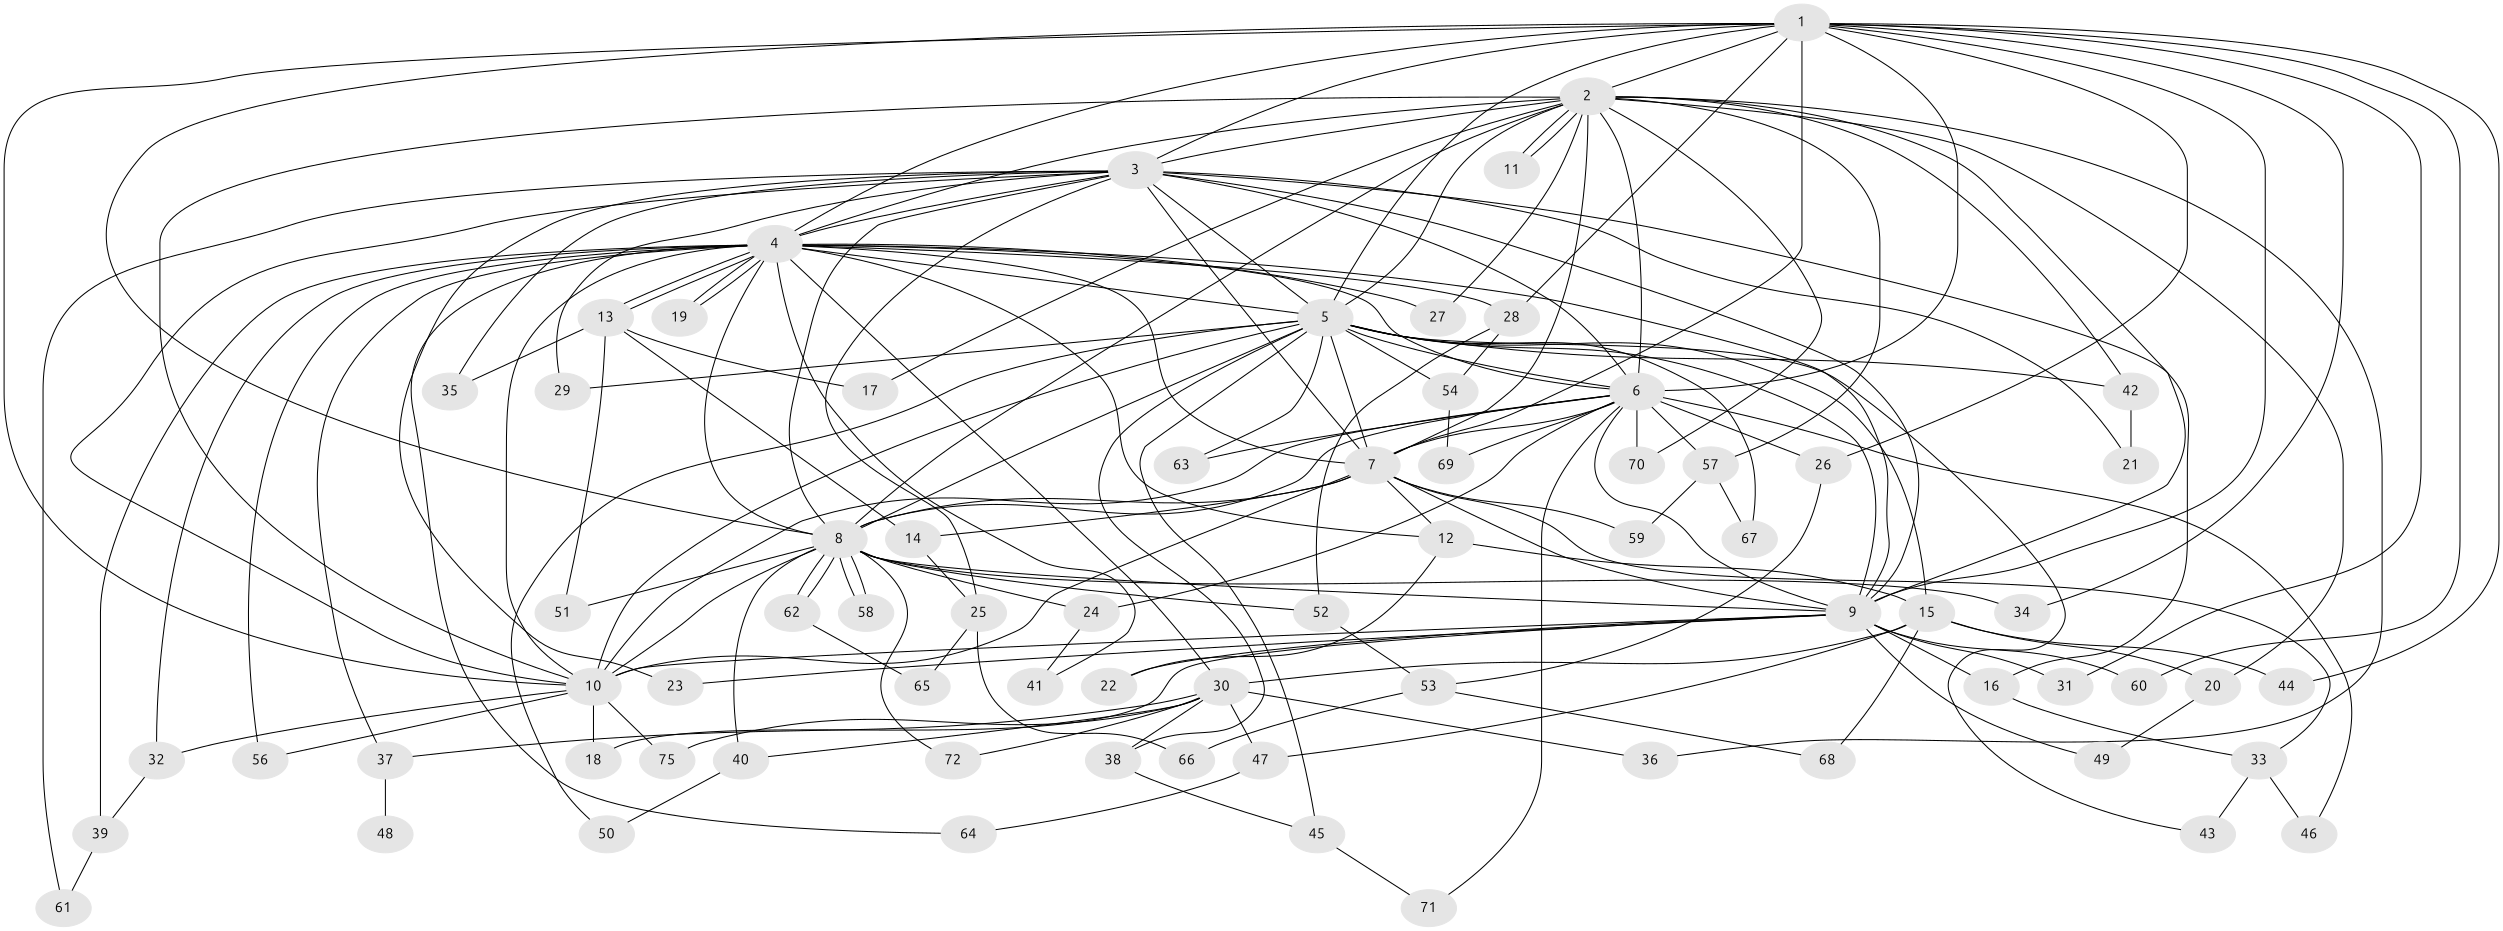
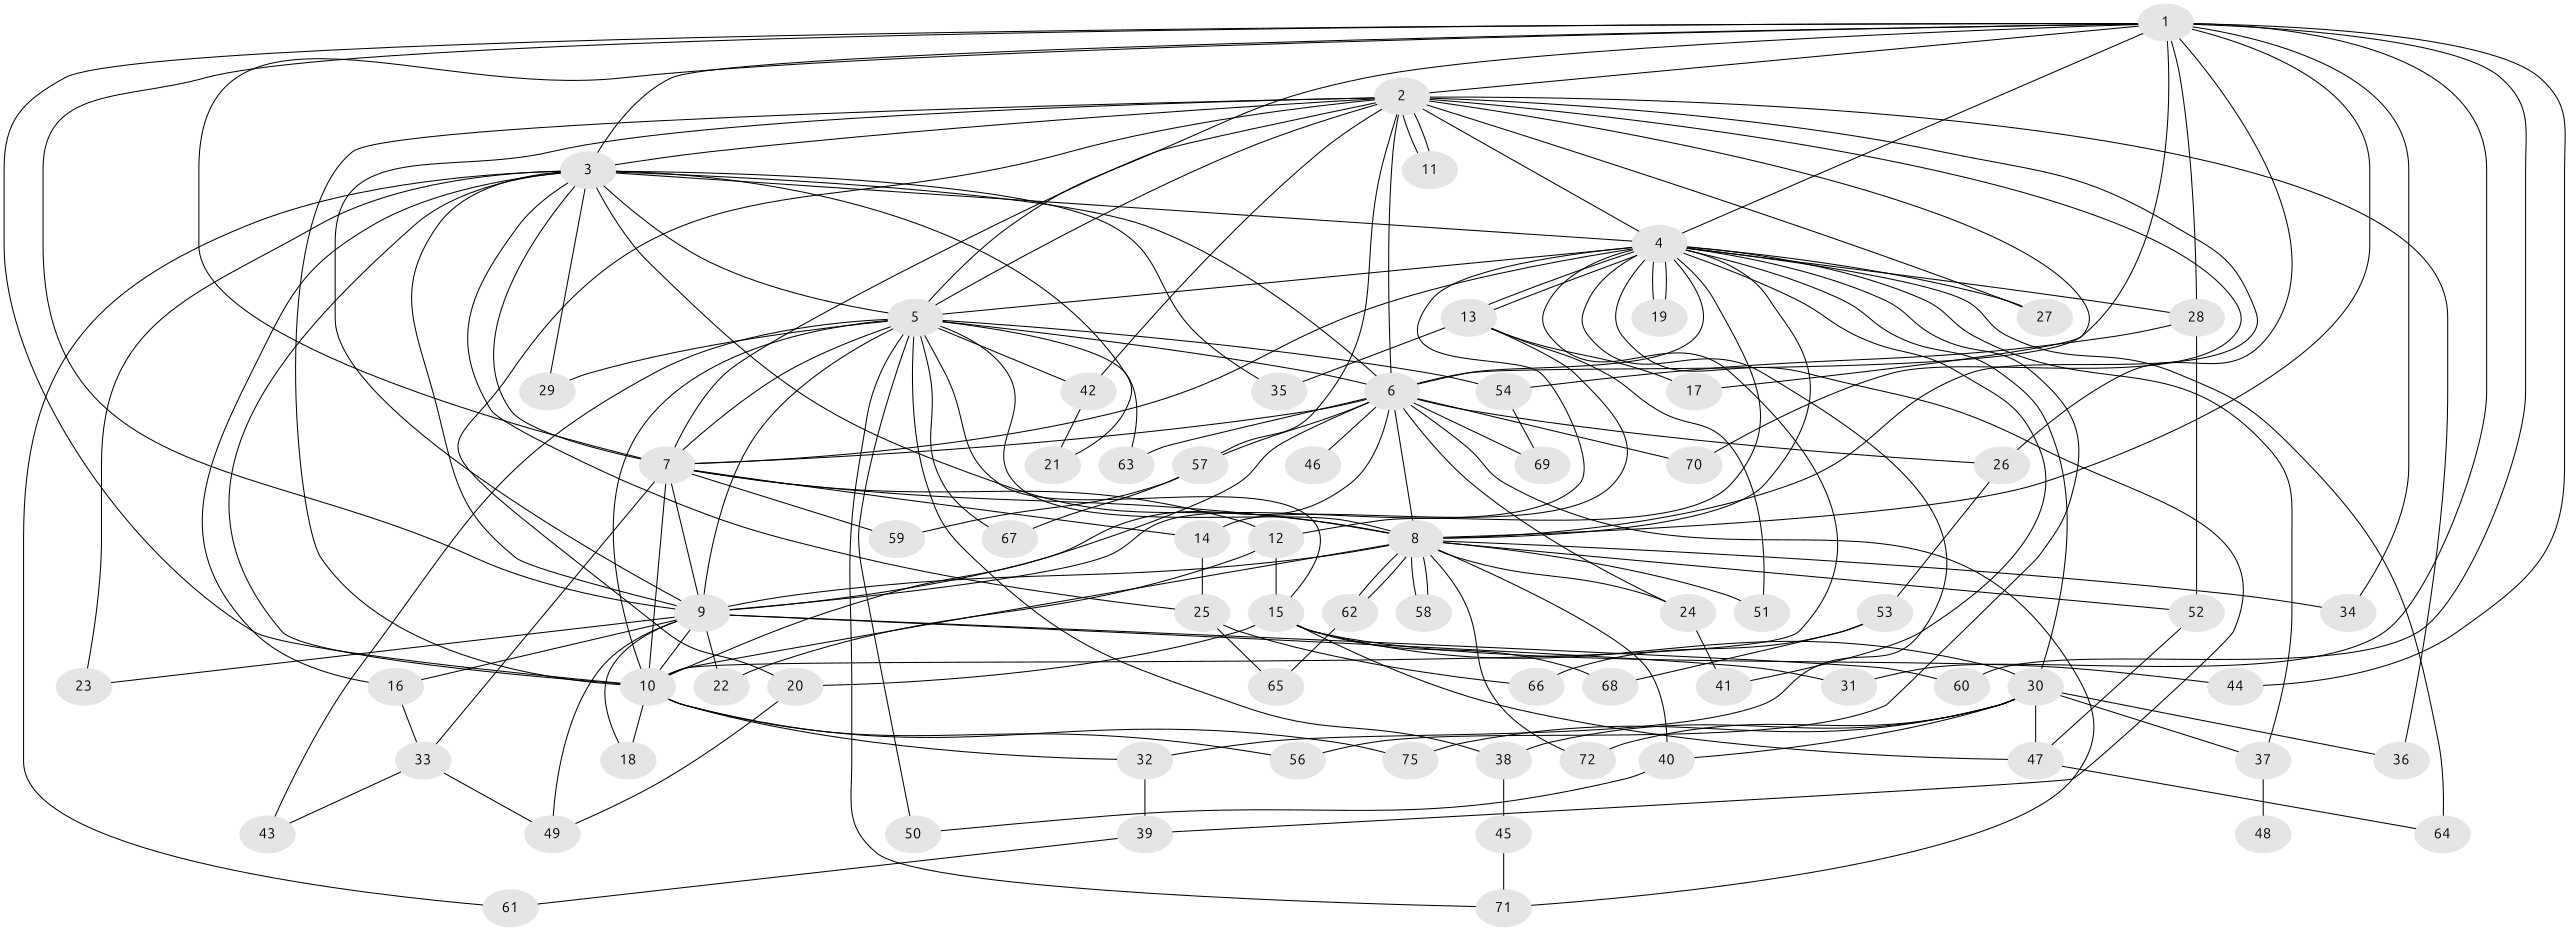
edge "5" -- "45": now "5" -- "71"
edge "52" -- "53": now "52" -- "47"
edge "33" -- "46": now "33" -- "49"
